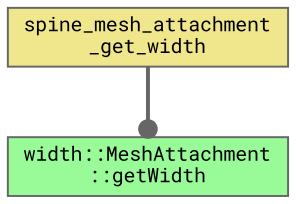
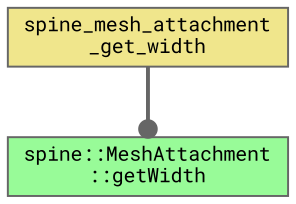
node "width::MeshAttachment ::getWidth": label "width::MeshAttachment ::getWidth" -> "spine::MeshAttachment ::getWidth"
